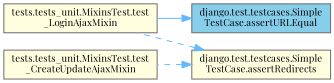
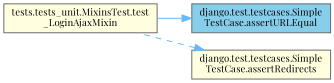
node "tests.tests_unit.MixinsTest.test _CreateUpdateAjaxMixin": removed
